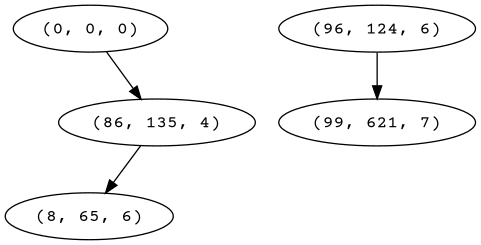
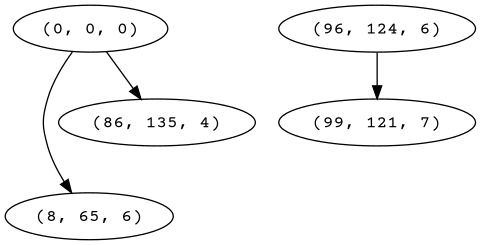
node "(99, 621, 7)": label "(99, 621, 7)" -> "(99, 121, 7)"
edge "(86, 135, 4)" -> "(8, 65, 6)": now "(0, 0, 0)" -> "(8, 65, 6)"
